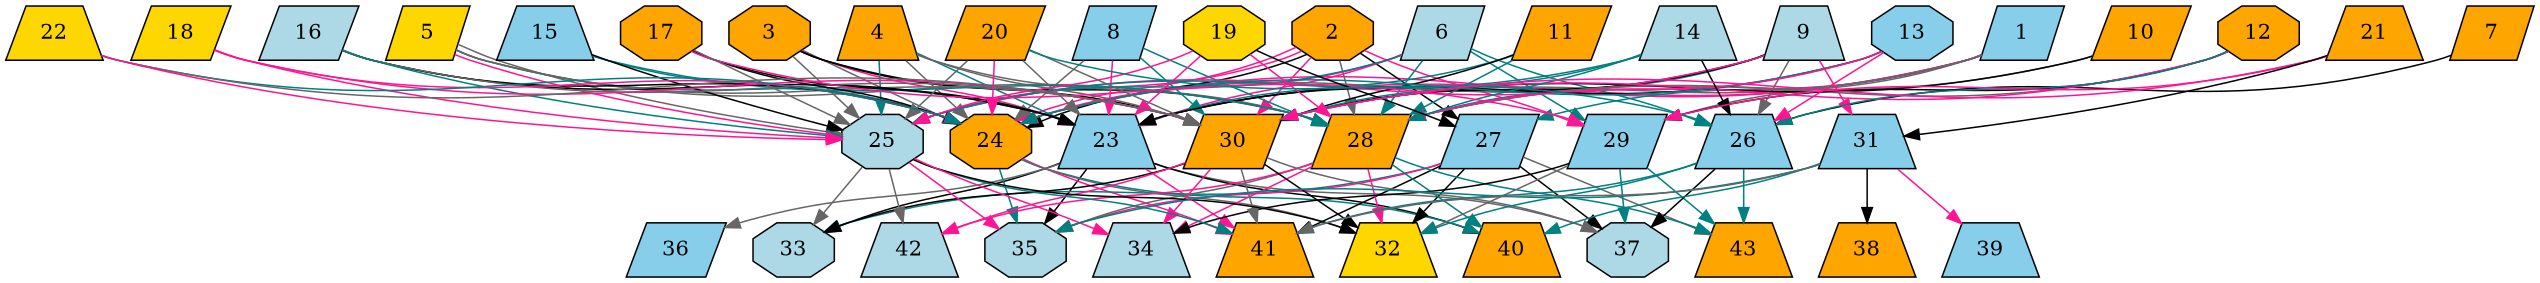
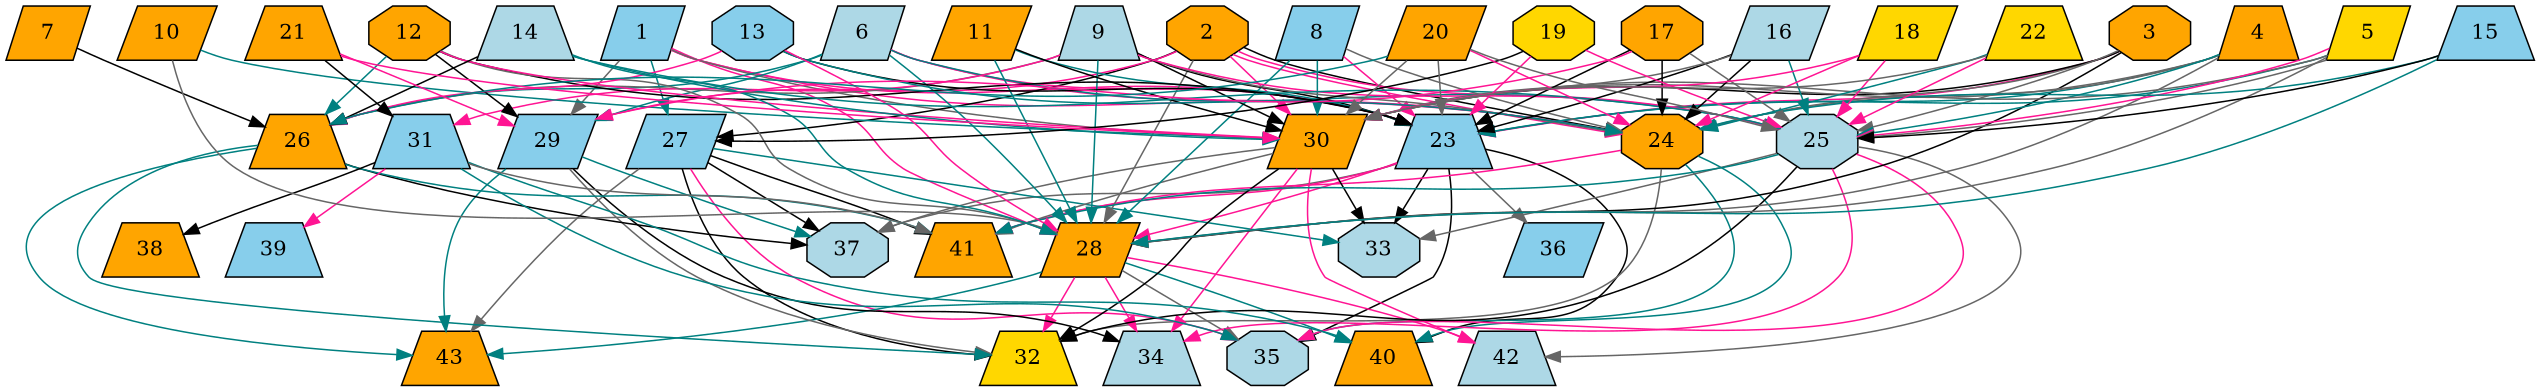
edge "19" -> "28": now "23" -> "28"
edge "10" -> "30": color black -> teal
edge "12" -> "23": added
node "26": fillcolor skyblue -> orange
